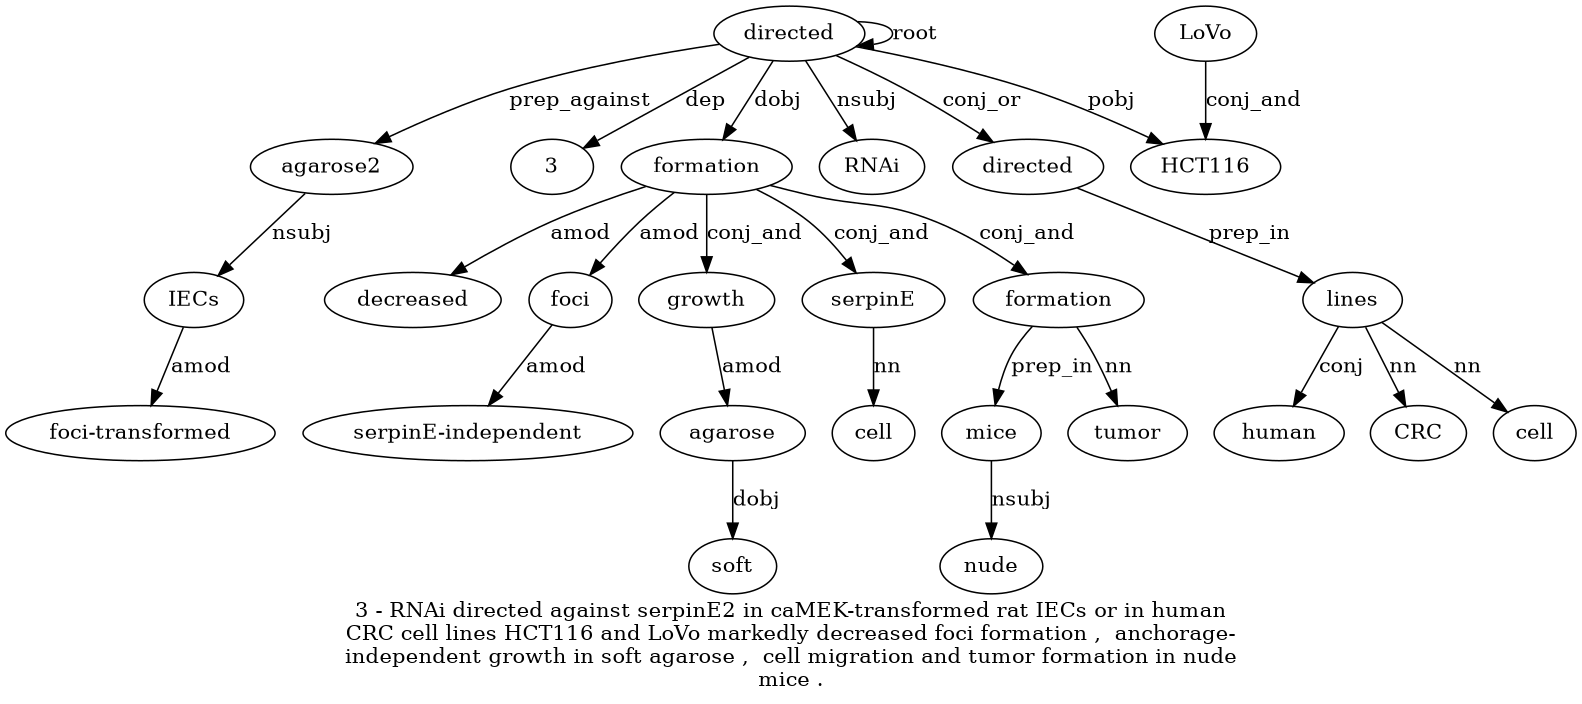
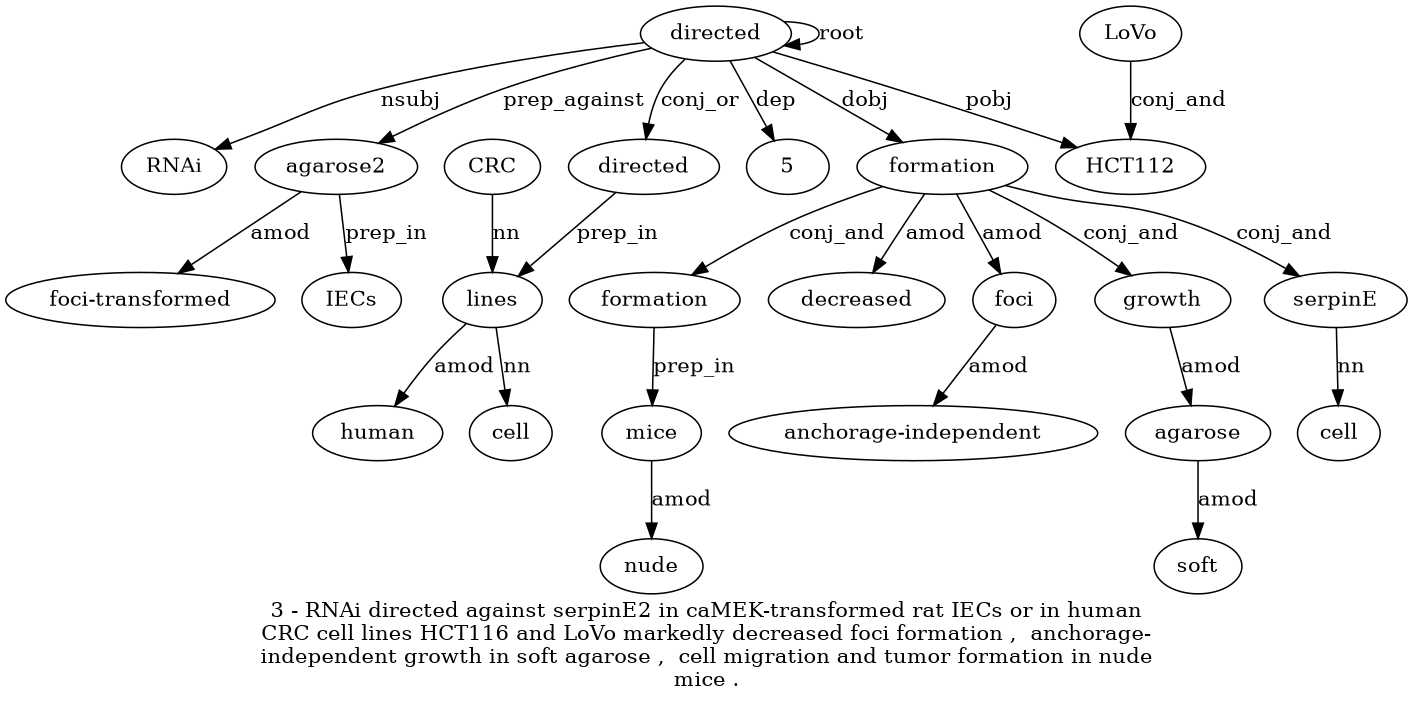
node "3": label "3" -> "5"
node "HCT116": label "HCT116" -> "HCT112"
edge "agarose2" -> "IECs": label "nsubj" -> "prep_in"
edge "IECs" -> "foci-transformed": now "agarose2" -> "foci-transformed"
edge "lines" -> "CRC": reversed
edge "lines" -> "human": label "conj" -> "amod"
node "serpinE-independent": label "serpinE-independent" -> "anchorage-independent"
node "tumor": removed
edge "agarose" -> "soft": label "dobj" -> "amod"
edge "mice" -> "nude": label "nsubj" -> "amod"
